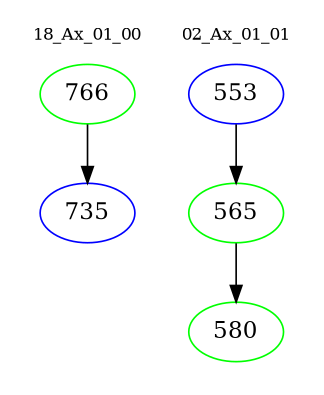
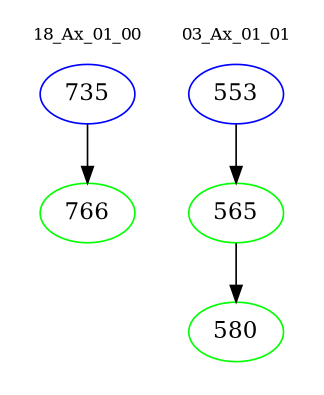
cluster "02_Ax_01_01": label "02_Ax_01_01" -> "03_Ax_01_01"
edge "766" -> "735": reversed
